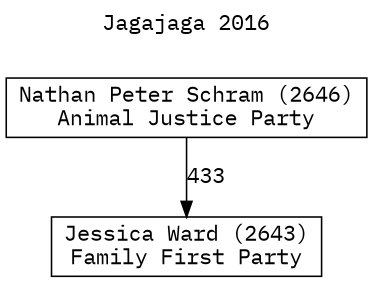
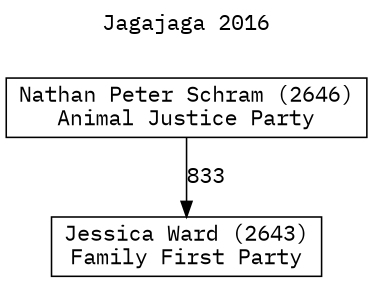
edge "Nathan Peter Schram (2646) Animal Justice Party" -> "Jessica Ward (2643) Family First Party": label "433" -> "833"
